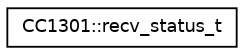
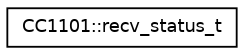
node "CC1301::recv_status_t": label "CC1301::recv_status_t" -> "CC1101::recv_status_t"
